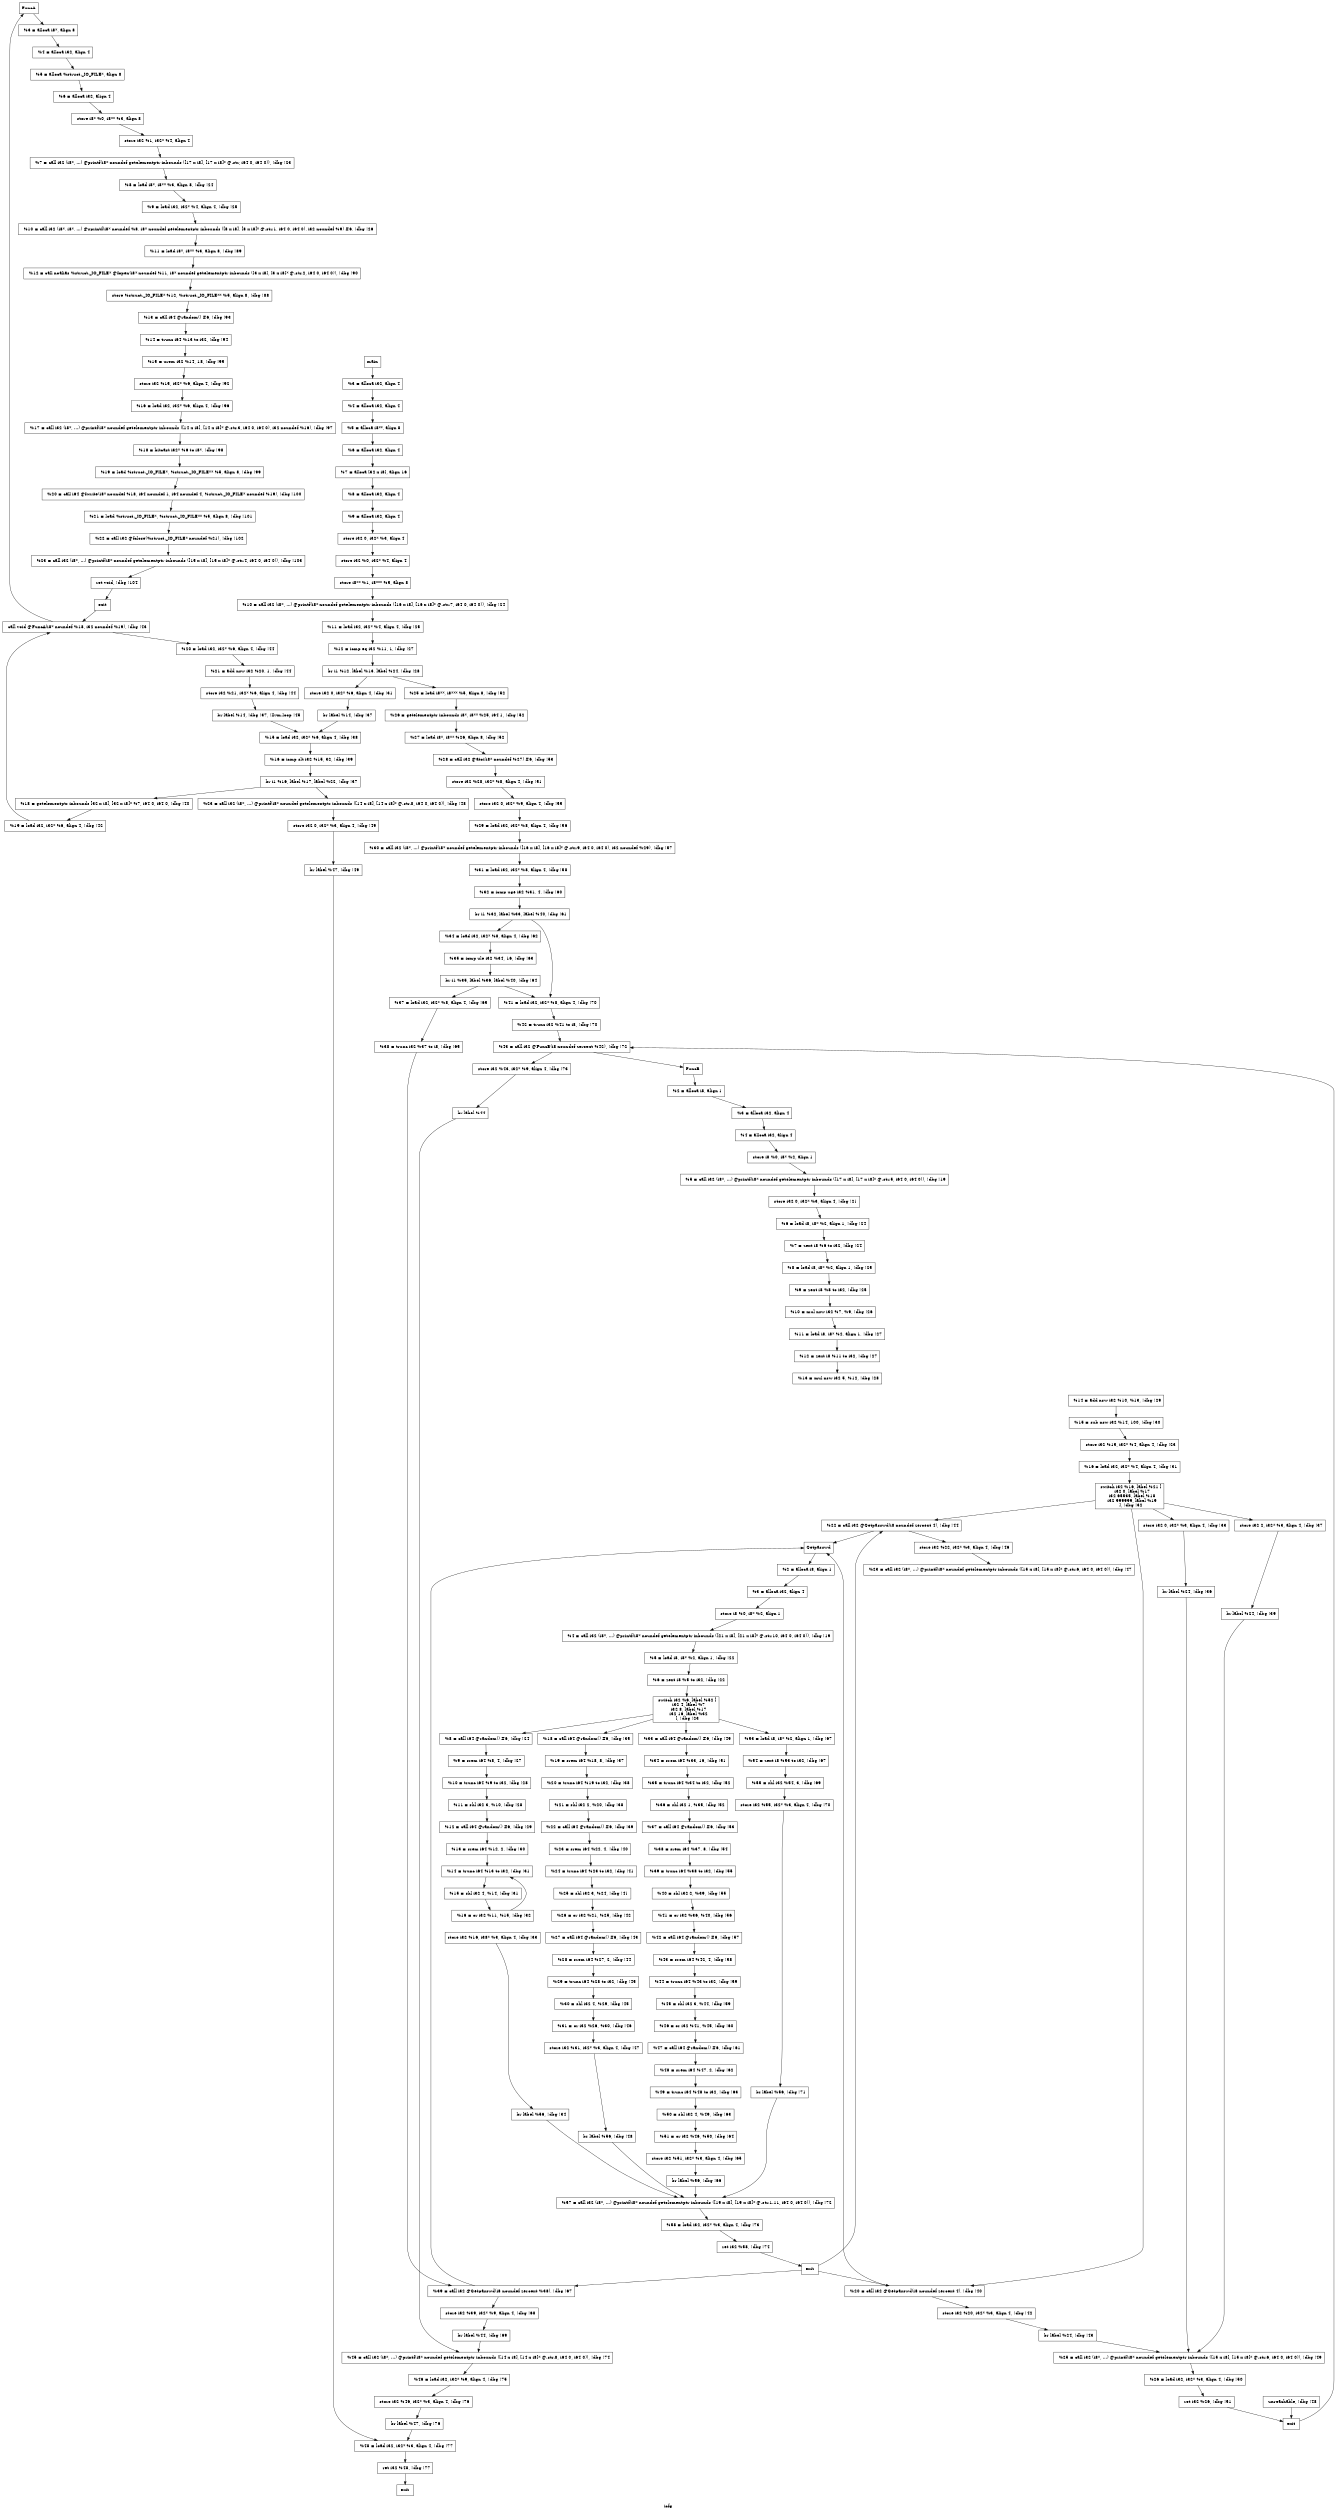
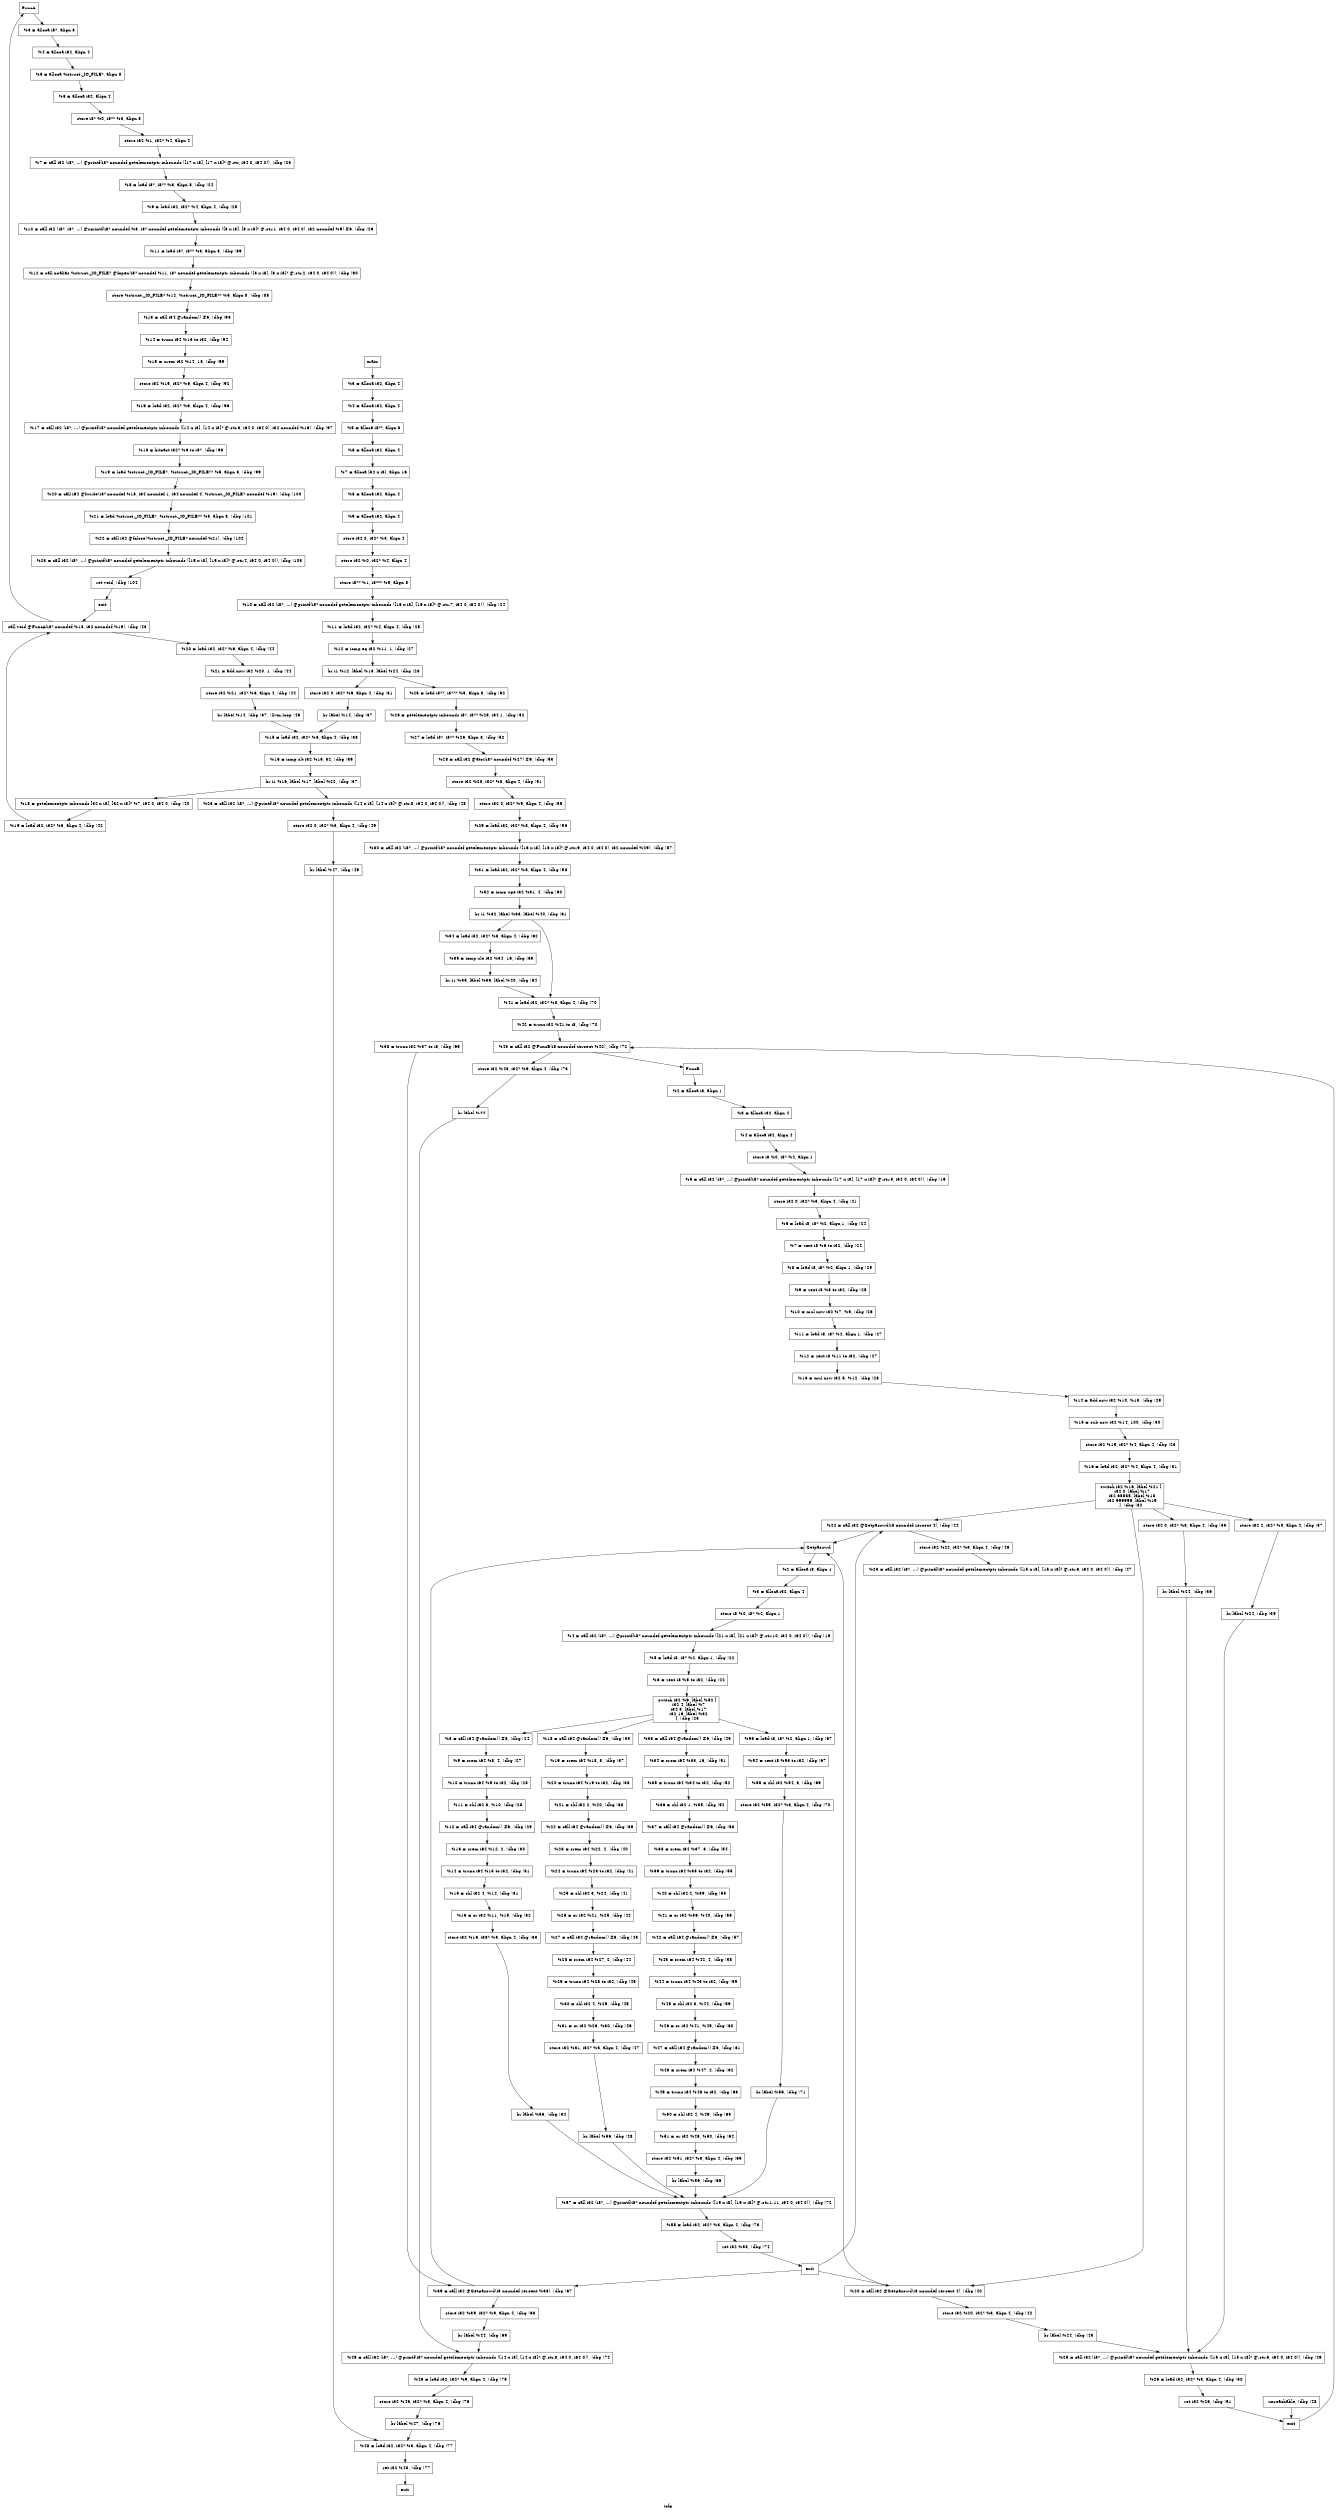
node "%37 = load i32, i32* %8, align 4, !dbg !65": removed
edge "%13 = mul nsw i32 5, %12, !dbg !28" -> "%14 = add nsw i32 %10, %13, !dbg !29": added
edge "%16 = or i32 %11, %15, !dbg !32" -> "%14 = trunc i64 %13 to i32, !dbg !31": now "%16 = or i32 %11, %15, !dbg !32" -> "store i32 %16, i38* %3, align 4, !dbg !33"
